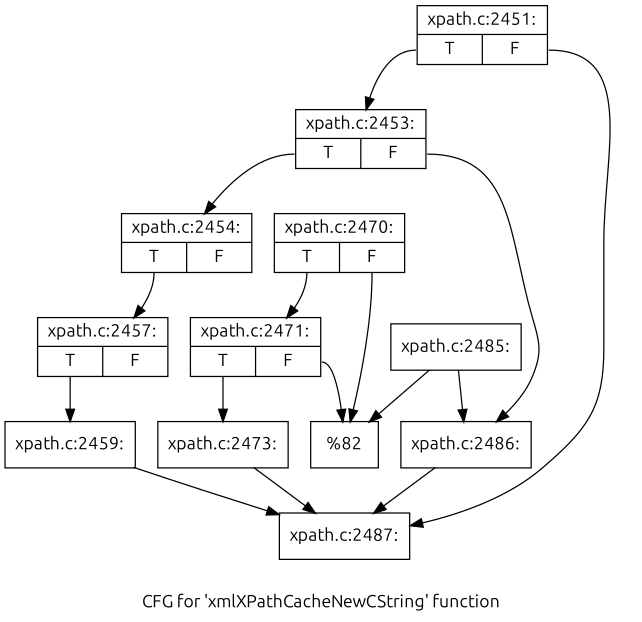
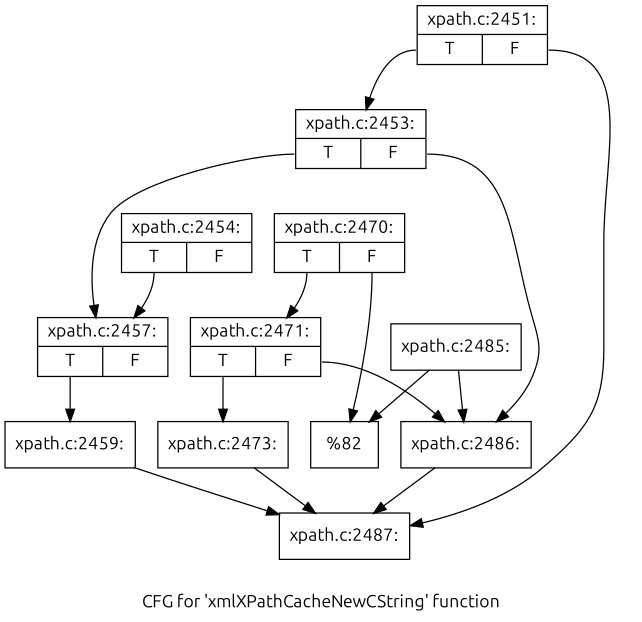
edge "xpath.c:2453:" -> "xpath.c:2454:": now "xpath.c:2453:" -> "xpath.c:2457:"
edge "xpath.c:2471:" -> "%82": now "xpath.c:2471:" -> "xpath.c:2486:"
